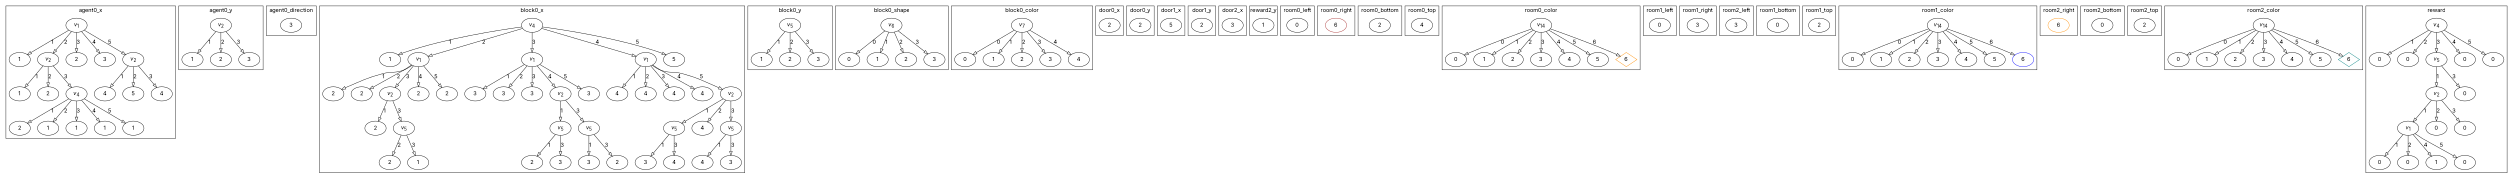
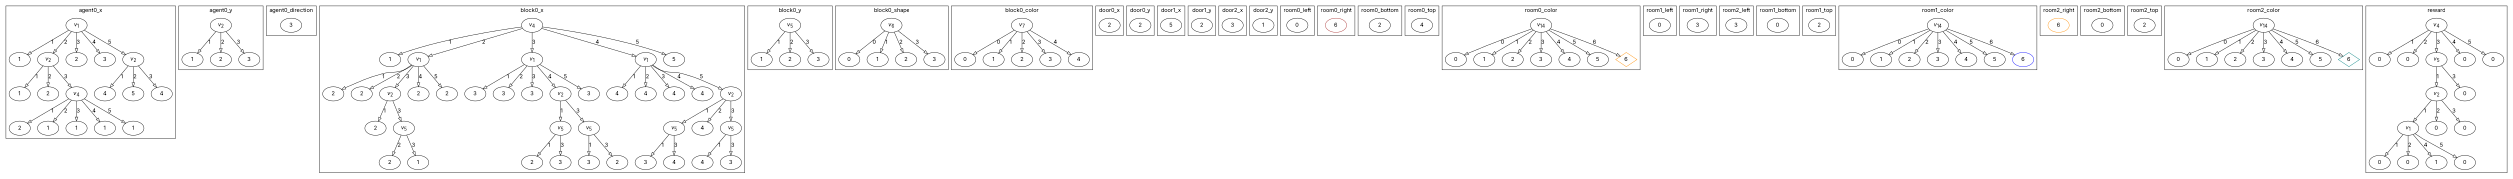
cluster "reward2_y": label "reward2_y" -> "door2_y"
